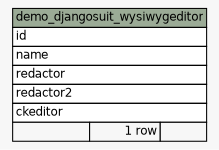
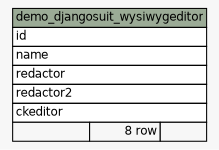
node "demo_djangosuit_wysiwygeditor": text "1 row" -> "8 row"
